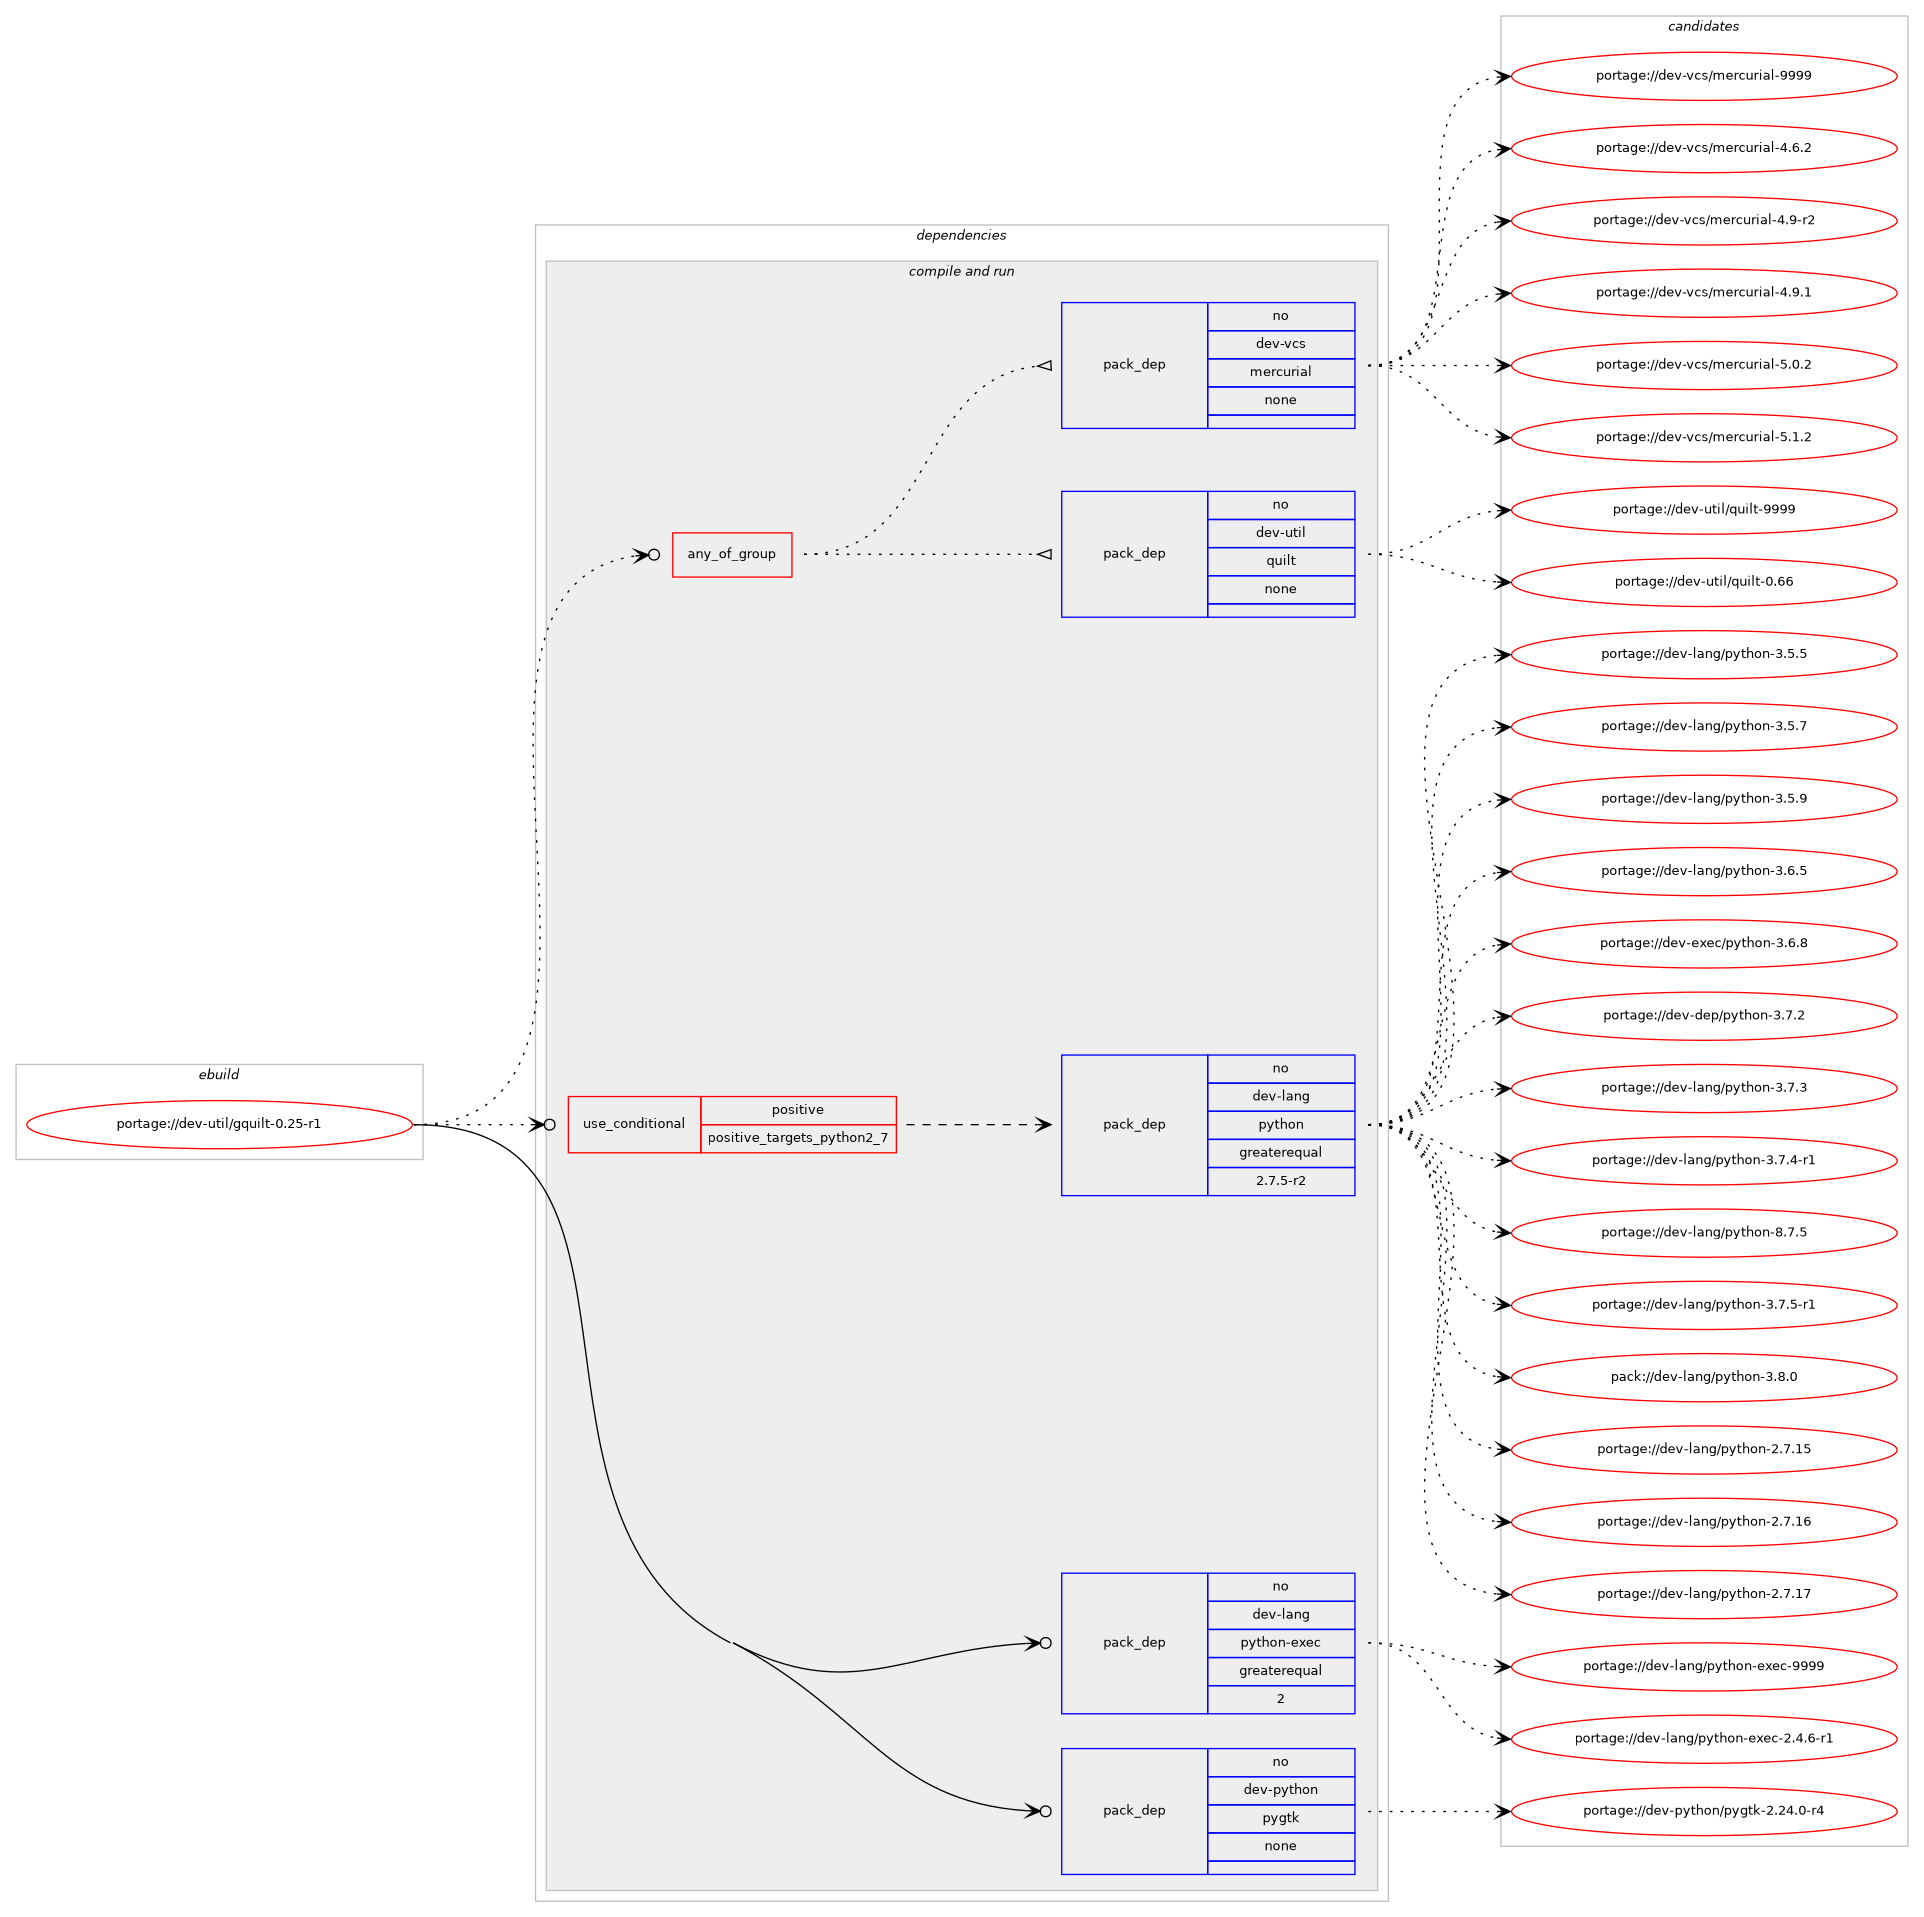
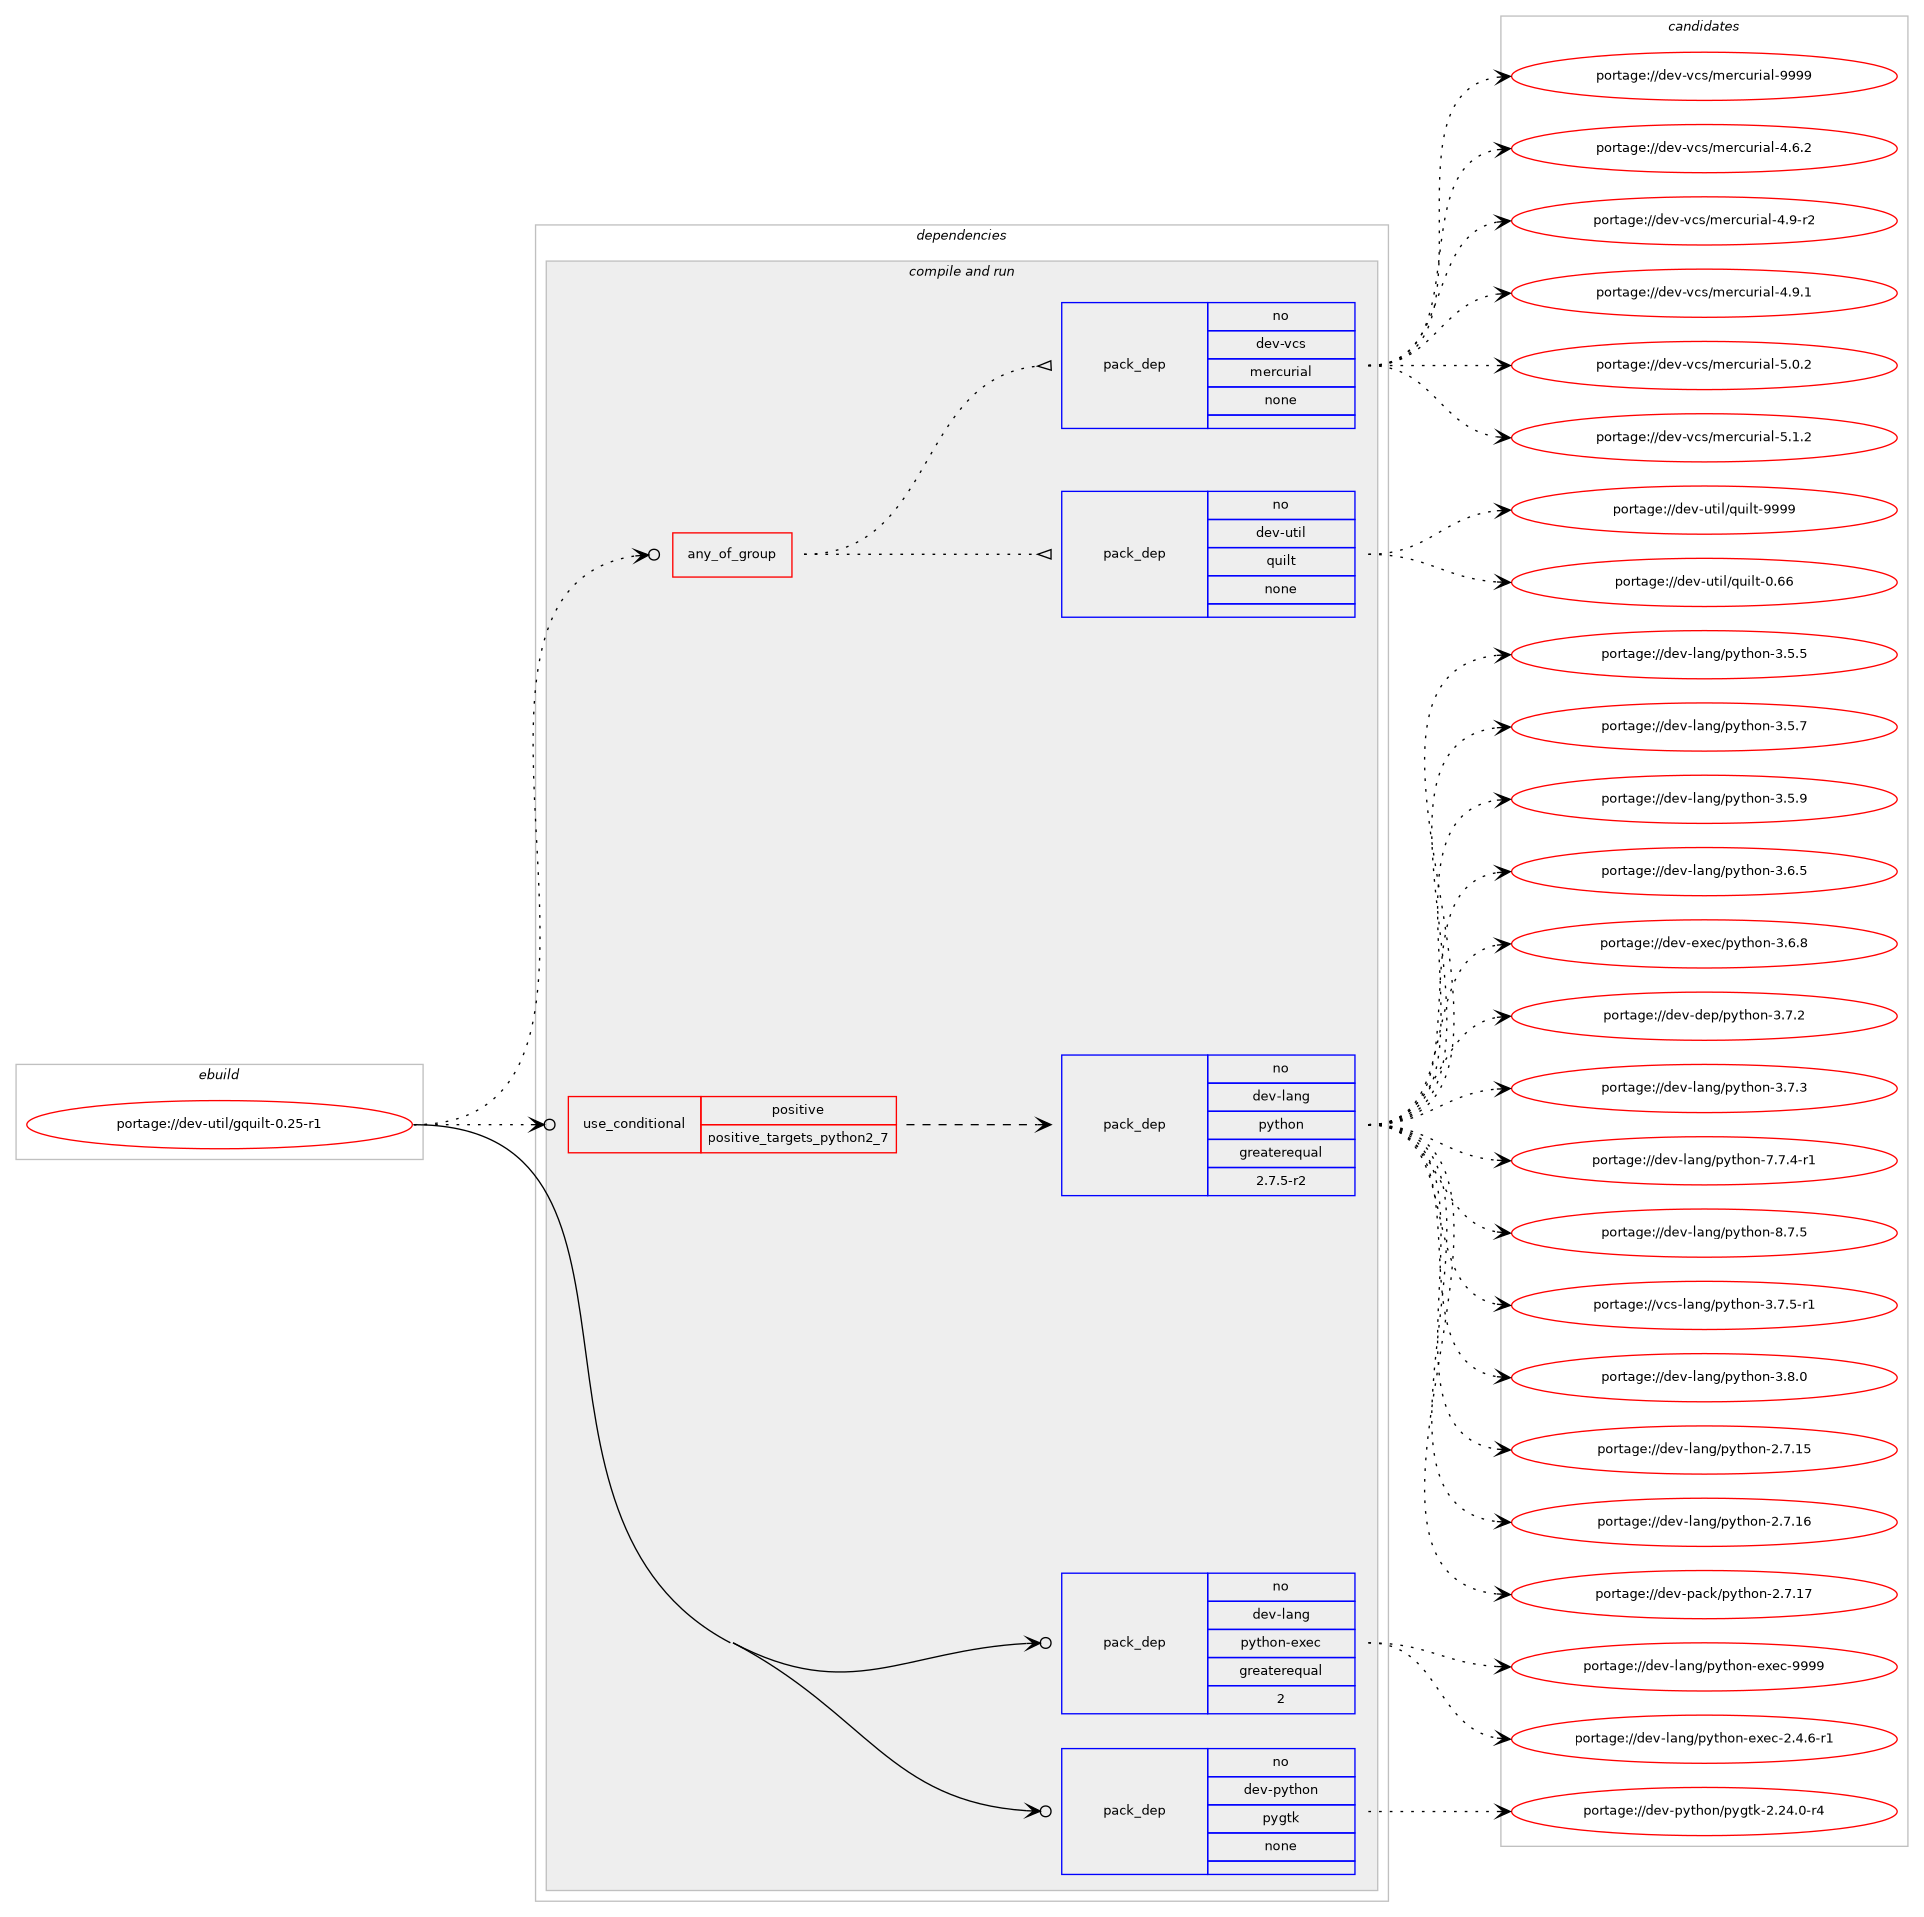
node "portage://dev-lang/python-3.7.4-r1": label "portage://dev-lang/python-3.7.4-r1" -> "portage://dev-lang/python-7.7.4-r1"
node "portage://dev-lang/python-3.7.5-r1": label "portage://dev-lang/python-3.7.5-r1" -> "portage://vcs-lang/python-3.7.5-r1"
node "pack://dev-lang/python-3.8.0": label "pack://dev-lang/python-3.8.0" -> "portage://dev-lang/python-3.8.0"
node "portage://dev-lang/python-2.7.17": label "portage://dev-lang/python-2.7.17" -> "portage://dev-pack/python-2.7.17"
